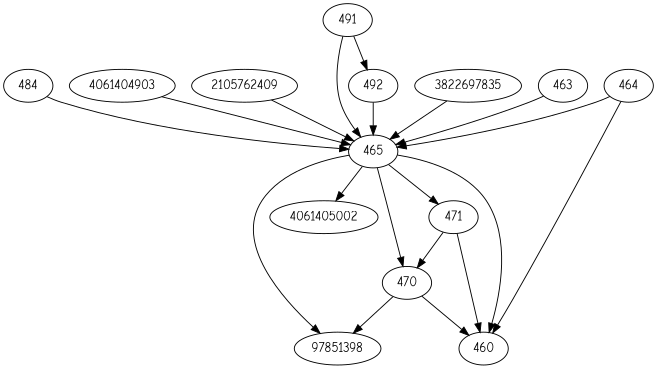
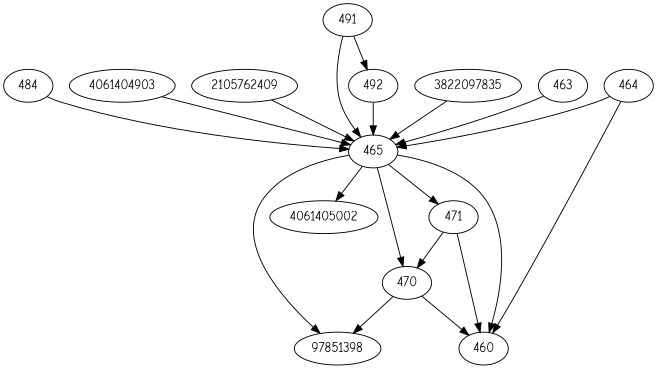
node "3822697835": label "3822697835" -> "3822097835"
